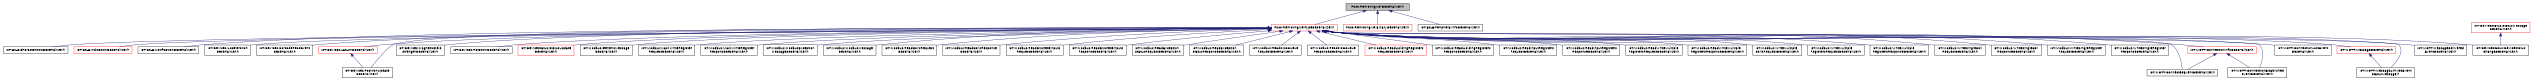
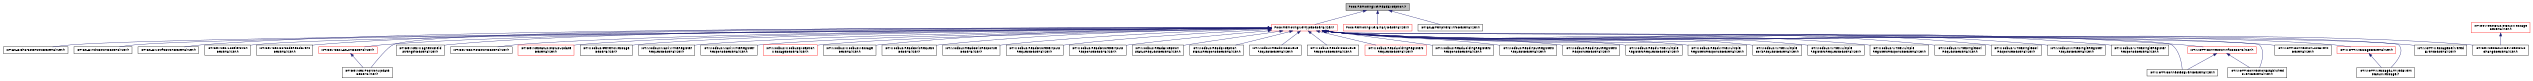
node "Poco/RemotingNG/Deserializer.h": label "Poco/RemotingNG/Deserializer.h" -> "Poco/RemotingNG/ReadException.h"
node "IoT/BtLE/IndicationDeserializer.h": color red -> black
node "IoT/Modbus/ModbusException MessageDeserializer.h": color black -> red
